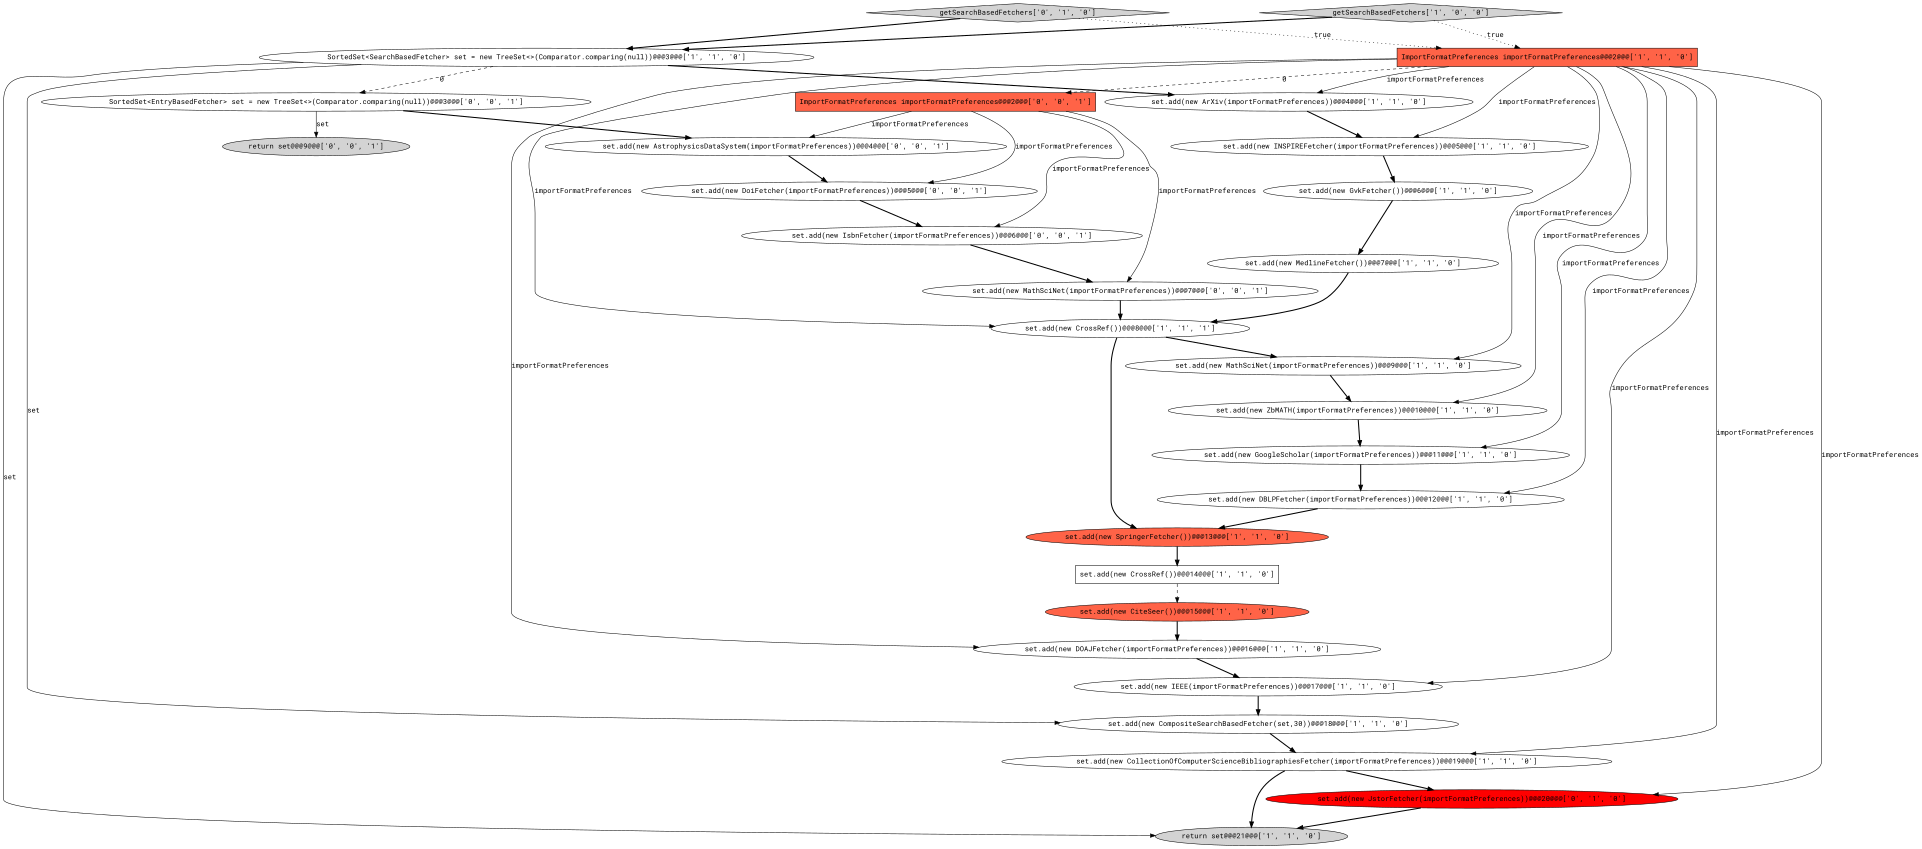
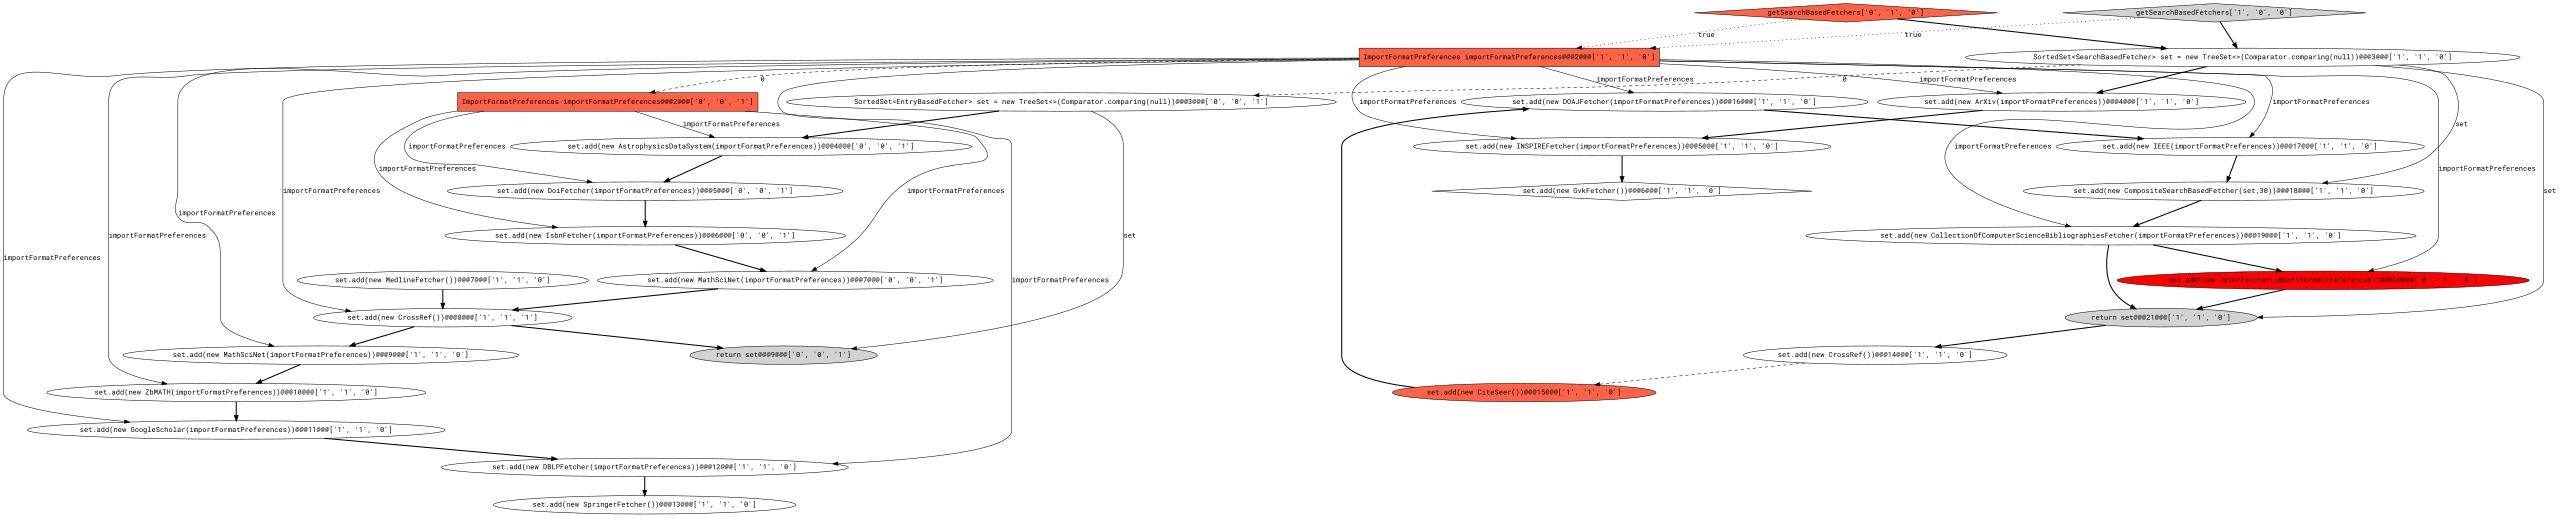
node "getSearchBasedFetchers['0', '1', '0']": fillcolor lightgray -> tomato
node "set.add(new GvkFetcher())@@@6@@@['1', '1', '0']": shape ellipse -> diamond
edge "set.add(new GvkFetcher())@@@6@@@['1', '1', '0']" -> "set.add(new MedlineFetcher())@@@7@@@['1', '1', '0']": removed
edge "set.add(new CrossRef())@@@8@@@['1', '1', '1']" -> "set.add(new SpringerFetcher())@@@13@@@['1', '1', '0']": now "set.add(new CrossRef())@@@8@@@['1', '1', '1']" -> "return set@@@9@@@['0', '0', '1']"
node "set.add(new SpringerFetcher())@@@13@@@['1', '1', '0']": fillcolor tomato -> white
edge "set.add(new SpringerFetcher())@@@13@@@['1', '1', '0']" -> "set.add(new CrossRef())@@@14@@@['1', '1', '0']": now "return set@@@21@@@['1', '1', '0']" -> "set.add(new CrossRef())@@@14@@@['1', '1', '0']"
node "set.add(new CrossRef())@@@14@@@['1', '1', '0']": shape box -> ellipse
